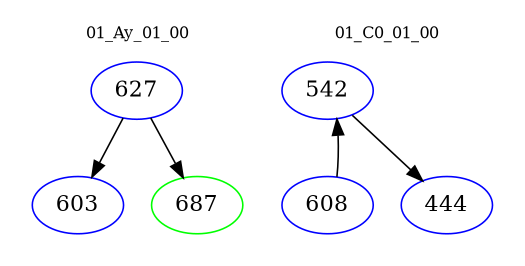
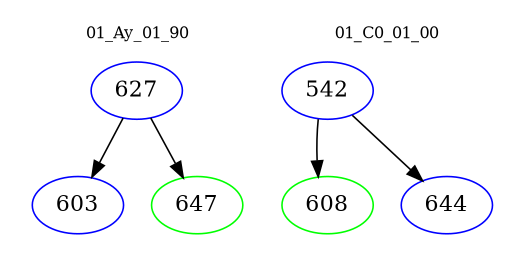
cluster "01_Ay_01_00": label "01_Ay_01_00" -> "01_Ay_01_90"
edge "608" -> "542": reversed
node "687": label "687" -> "647"
node "608": color blue -> green
node "444": label "444" -> "644"
